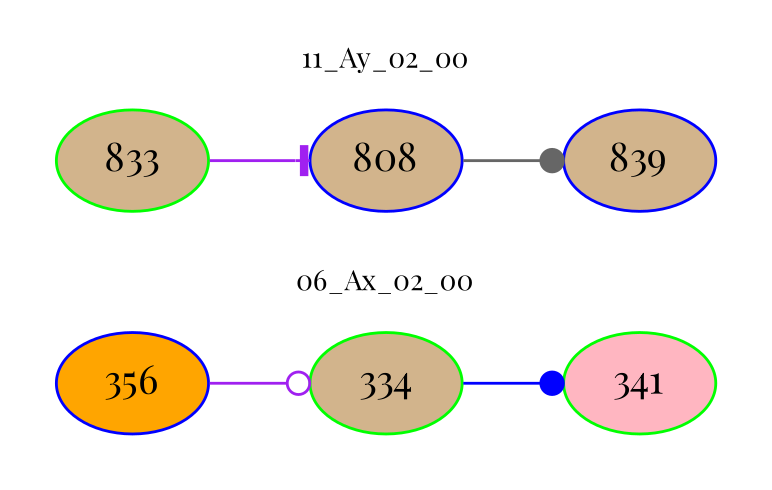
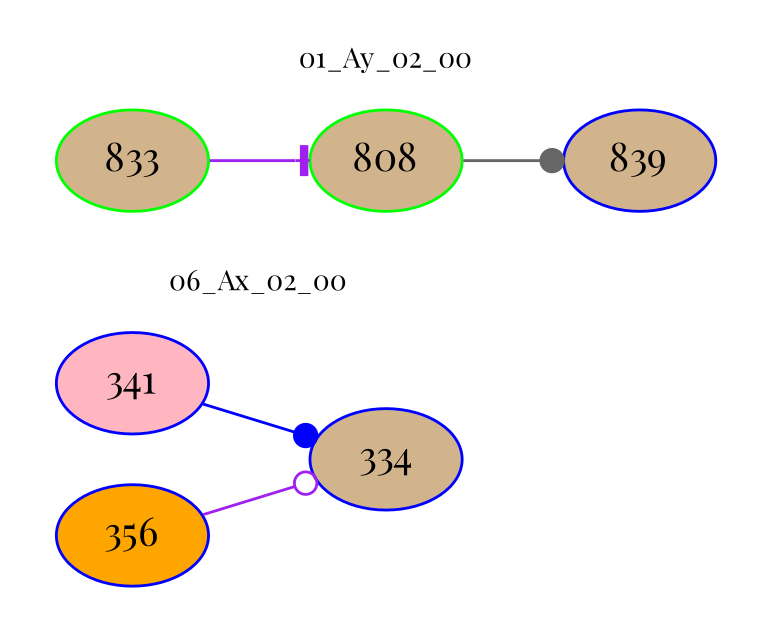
cluster "11_Ay_02_00": label "11_Ay_02_00" -> "01_Ay_02_00"
node "808": color blue -> green
node "334": color green -> blue
edge "334" -> "341": reversed
node "341": color green -> blue
